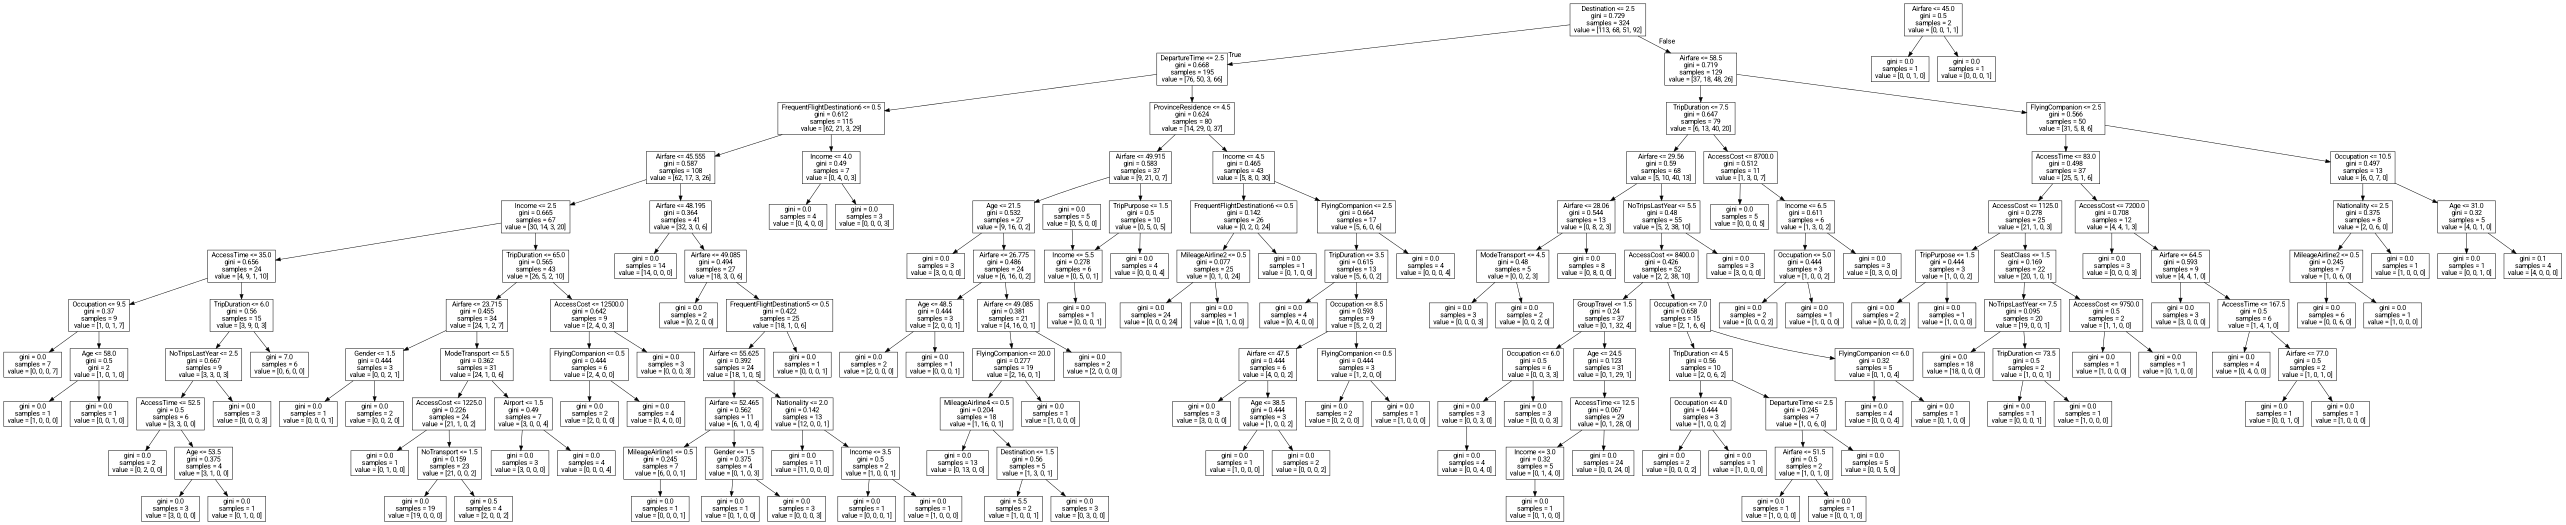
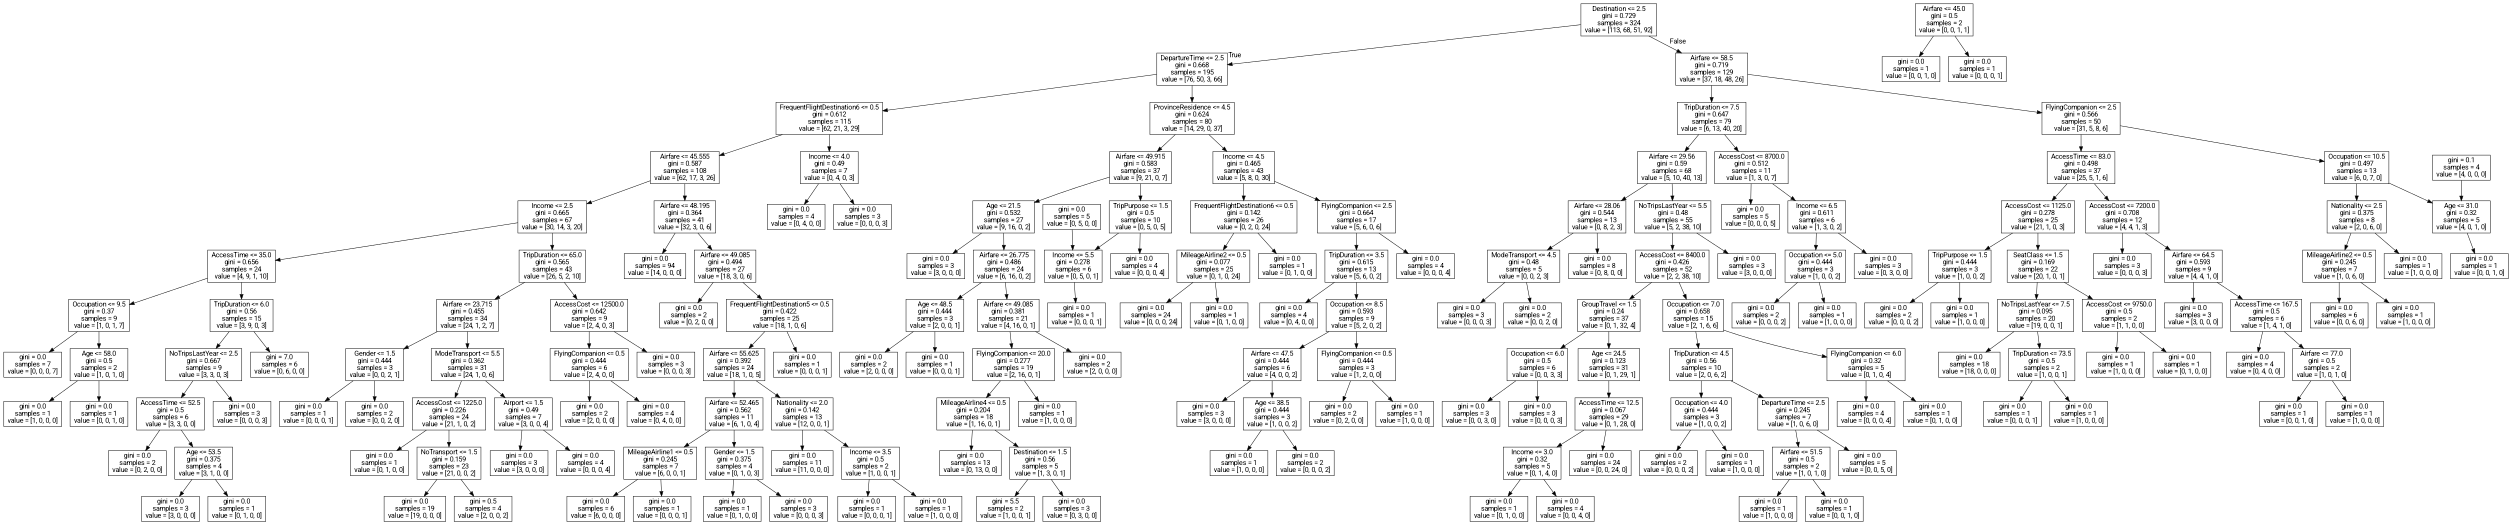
edge "Age <= 31.0 gini = 0.32 samples = 5 value = [4, 0, 1, 0]" -> "gini = 0.1 samples = 4 value = [4, 0, 0, 0]": reversed
node "gini = 0.0 samples = 14 value = [14, 0, 0, 0]": label "gini = 0.0 samples = 14 value = [14, 0, 0, 0]" -> "gini = 0.0 samples = 94 value = [14, 0, 0, 0]"
node "Age <= 58.0 gini = 0.5 gini = 2 value = [1, 0, 1, 0]": label "Age <= 58.0 gini = 0.5 gini = 2 value = [1, 0, 1, 0]" -> "Age <= 58.0 gini = 0.5 samples = 2 value = [1, 0, 1, 0]"
edge "gini = 0.0 samples = 3 value = [0, 0, 3, 0]" -> "gini = 0.0 samples = 4 value = [0, 0, 4, 0]": now "Income <= 3.0 gini = 0.32 samples = 5 value = [0, 1, 4, 0]" -> "gini = 0.0 samples = 4 value = [0, 0, 4, 0]"
node "gini = 0.0 samples = 6 value = [6, 0, 0, 0]": added
